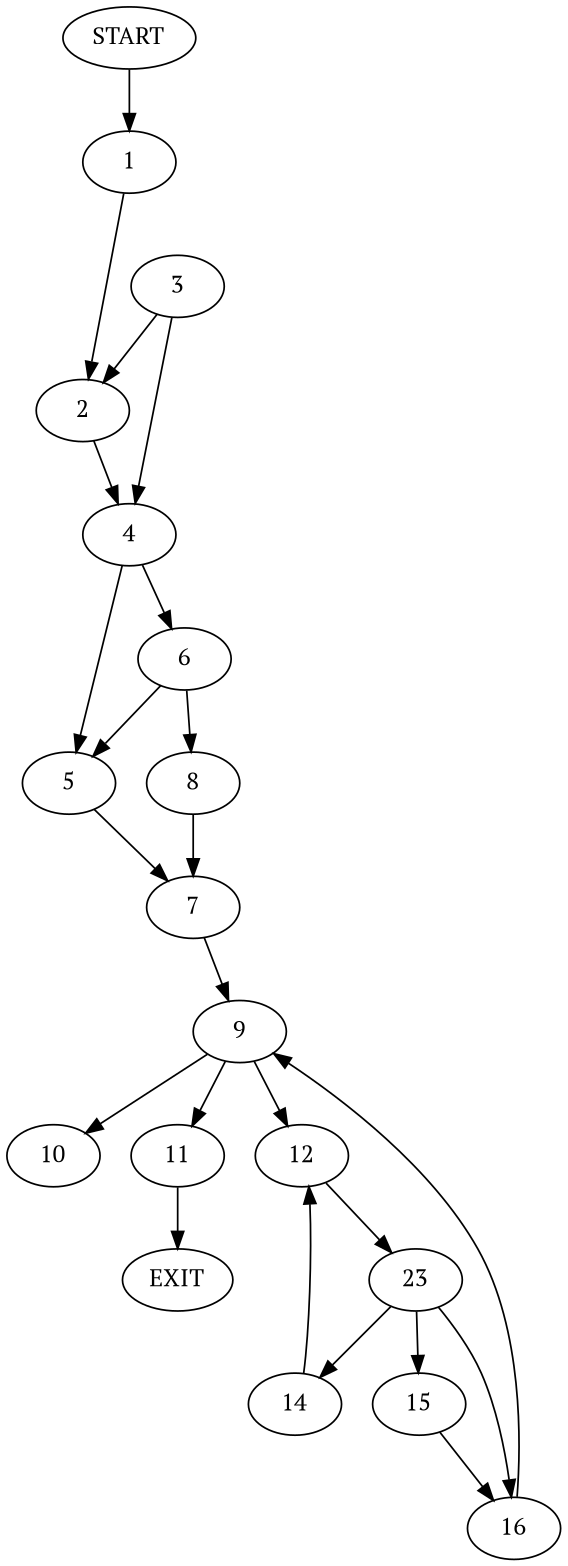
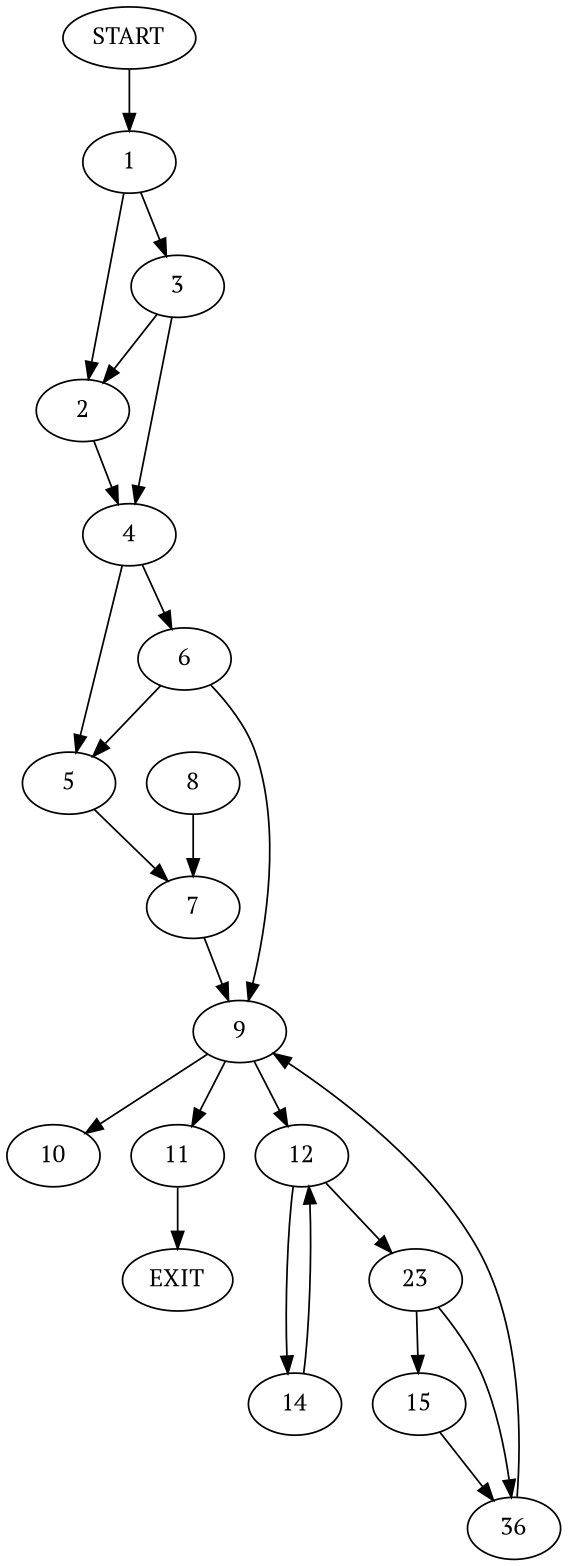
edge "1" -> "3": added
edge "6" -> "8": now "6" -> "9"
edge "23" -> "14": now "12" -> "14"
node "16": label "16" -> "36"
